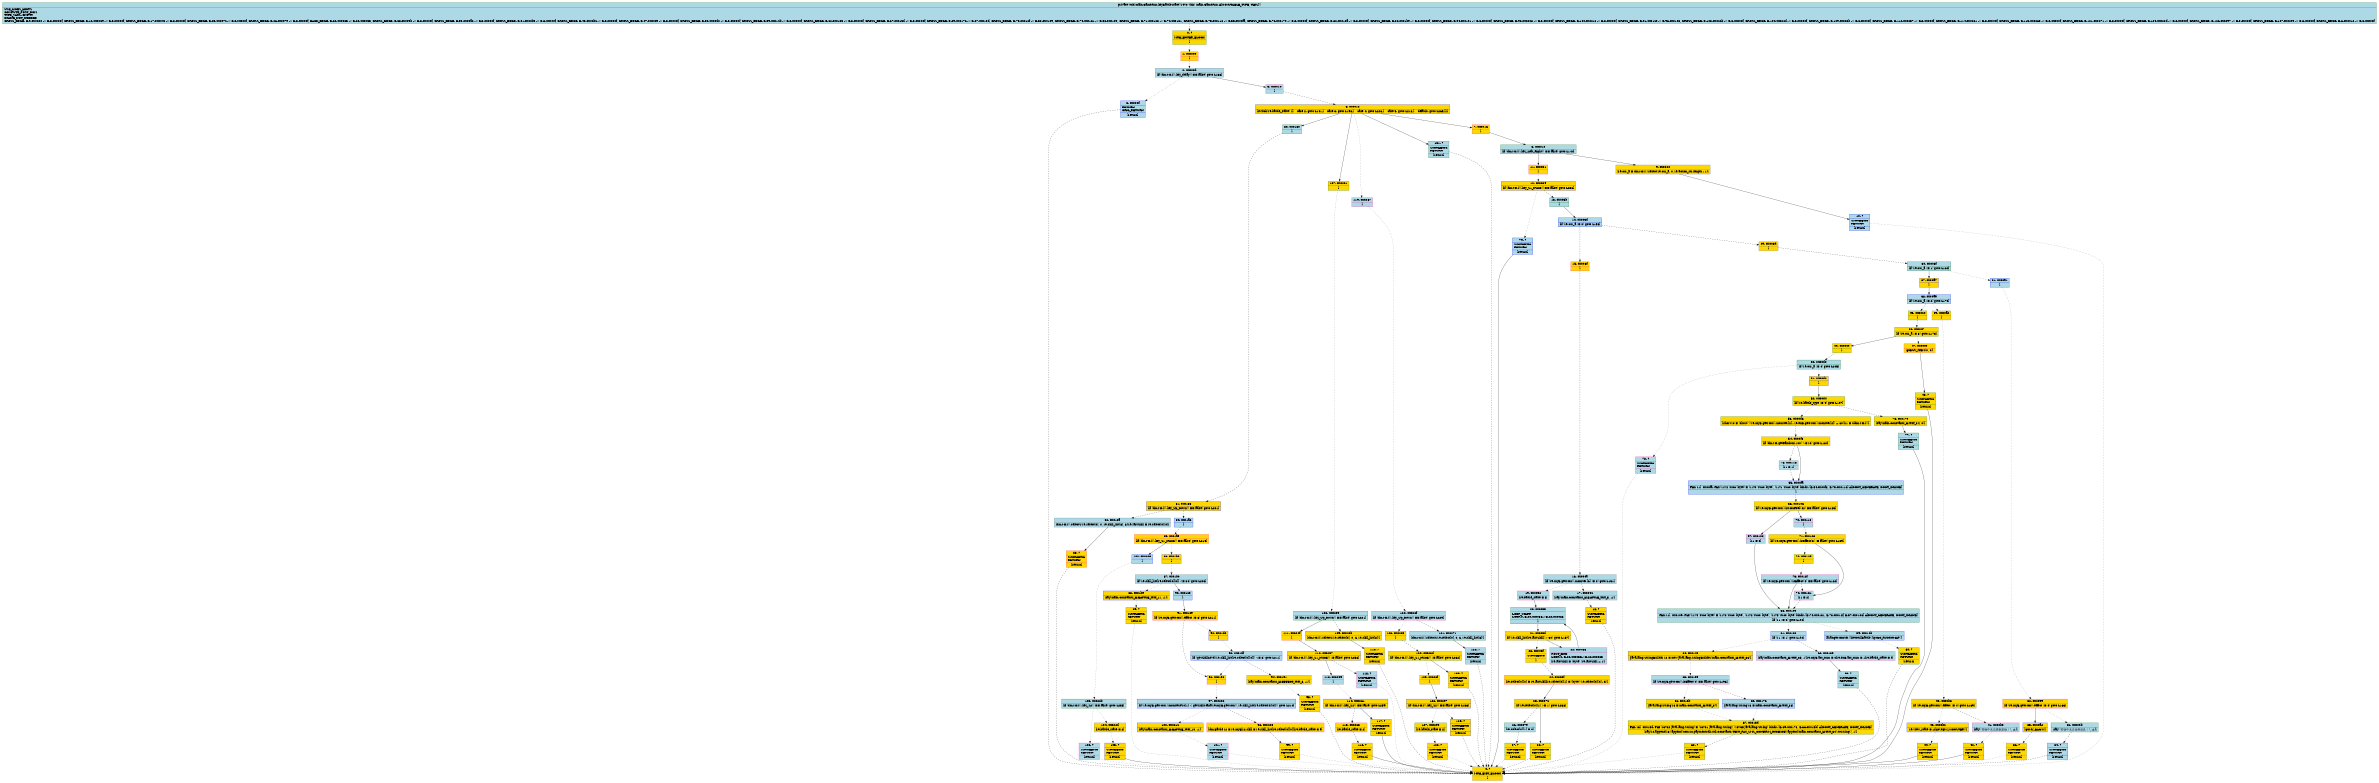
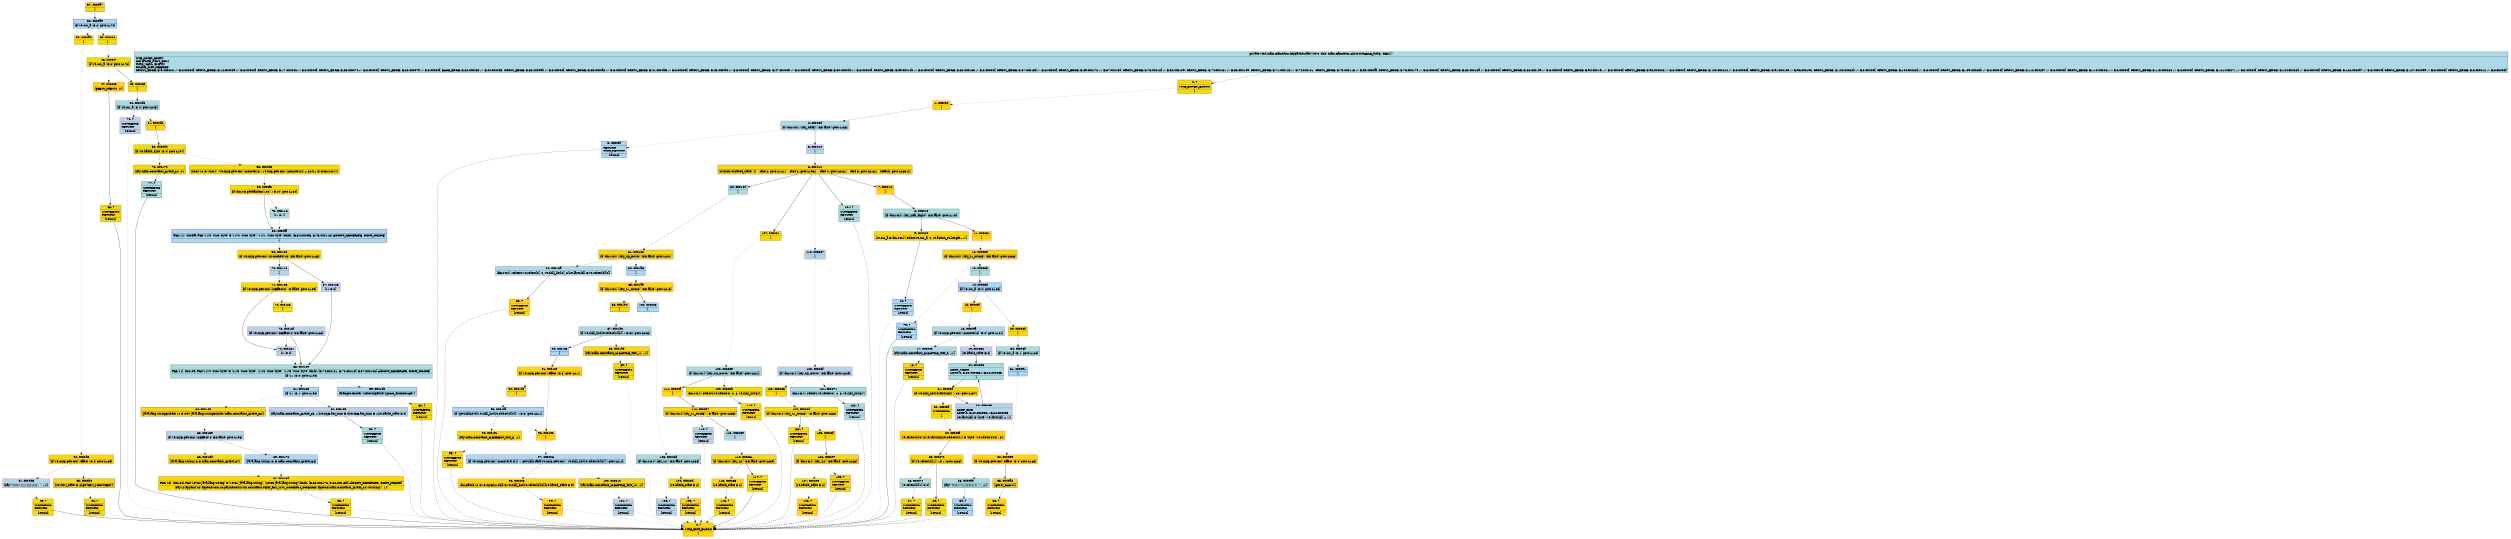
edge "30: 0x008f" -> "37: 0x00a7": removed
node "22: 0x0085": text "POST_END" -> "LOOP_END"
edge "44: ?" -> "4: ?": style solid -> dotted
